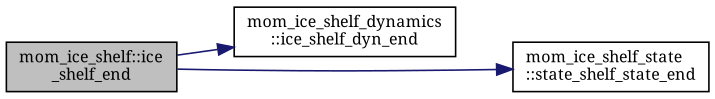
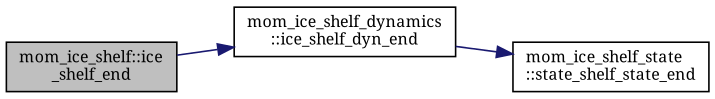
edge "mom_ice_shelf::ice _shelf_end" -> "mom_ice_shelf_state ::state_shelf_state_end": now "mom_ice_shelf_dynamics ::ice_shelf_dyn_end" -> "mom_ice_shelf_state ::state_shelf_state_end"
